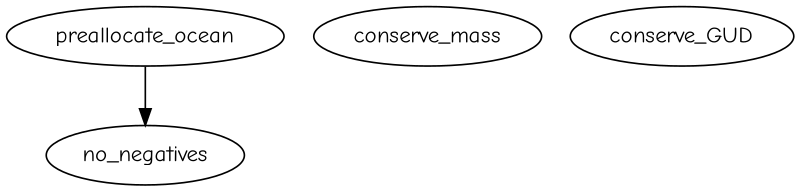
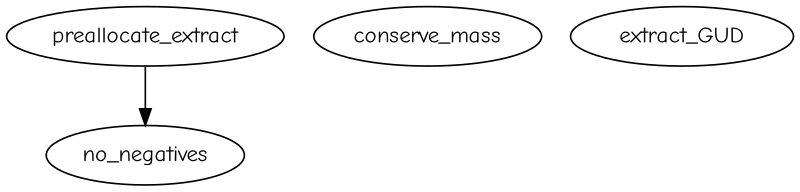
node "preallocate_ocean": label "preallocate_ocean" -> "preallocate_extract"
node "conserve_GUD": label "conserve_GUD" -> "extract_GUD"
